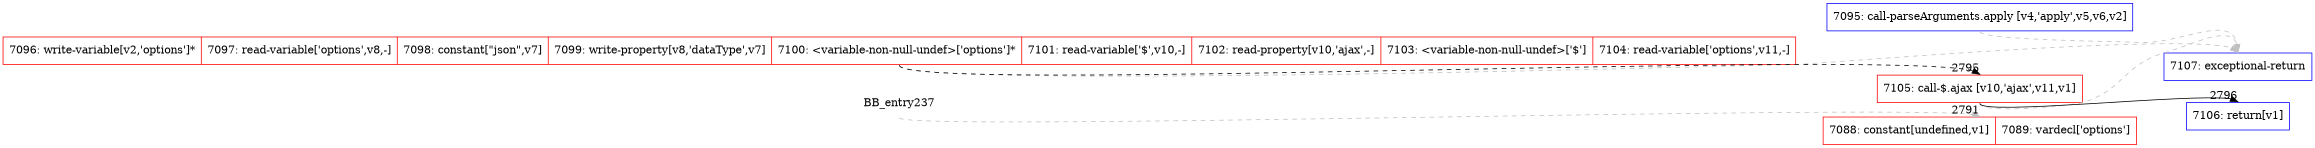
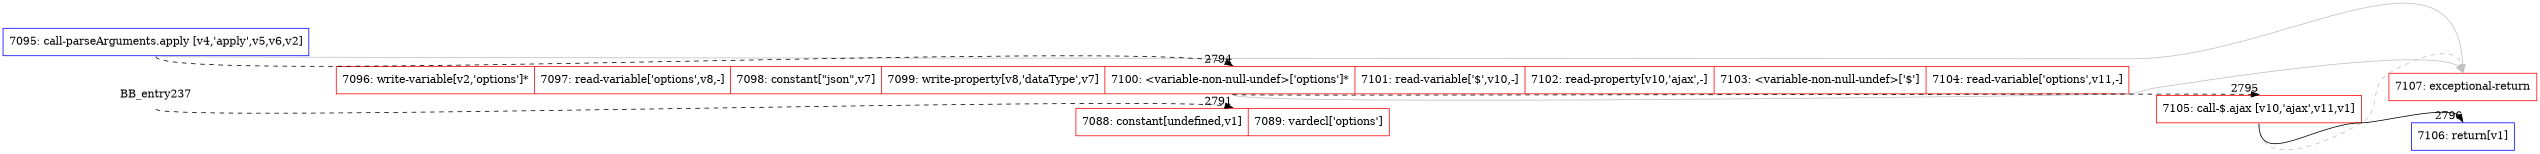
edge "7095: call-parseArguments.apply [v4,'apply',v5,v6,v2]" -> "7107: exceptional-return": style dashed -> solid
edge "7096: write-variable[v2,'options']*" -> "7107: exceptional-return": style dashed -> solid
edge "7095: call-parseArguments.apply [v4,'apply',v5,v6,v2]" -> "7096: write-variable[v2,'options']*": added
node "7107: exceptional-return": color blue -> red
edge "BB_entry237" -> "7088: constant[undefined,v1]": color gray -> black
